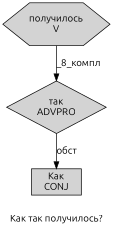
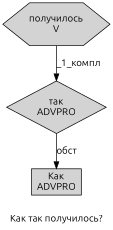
edge "получилось V" -> "так ADVPRO": label "_8_компл" -> "_1_компл"
node "Как CONJ": label "Как CONJ" -> "Как ADVPRO"
